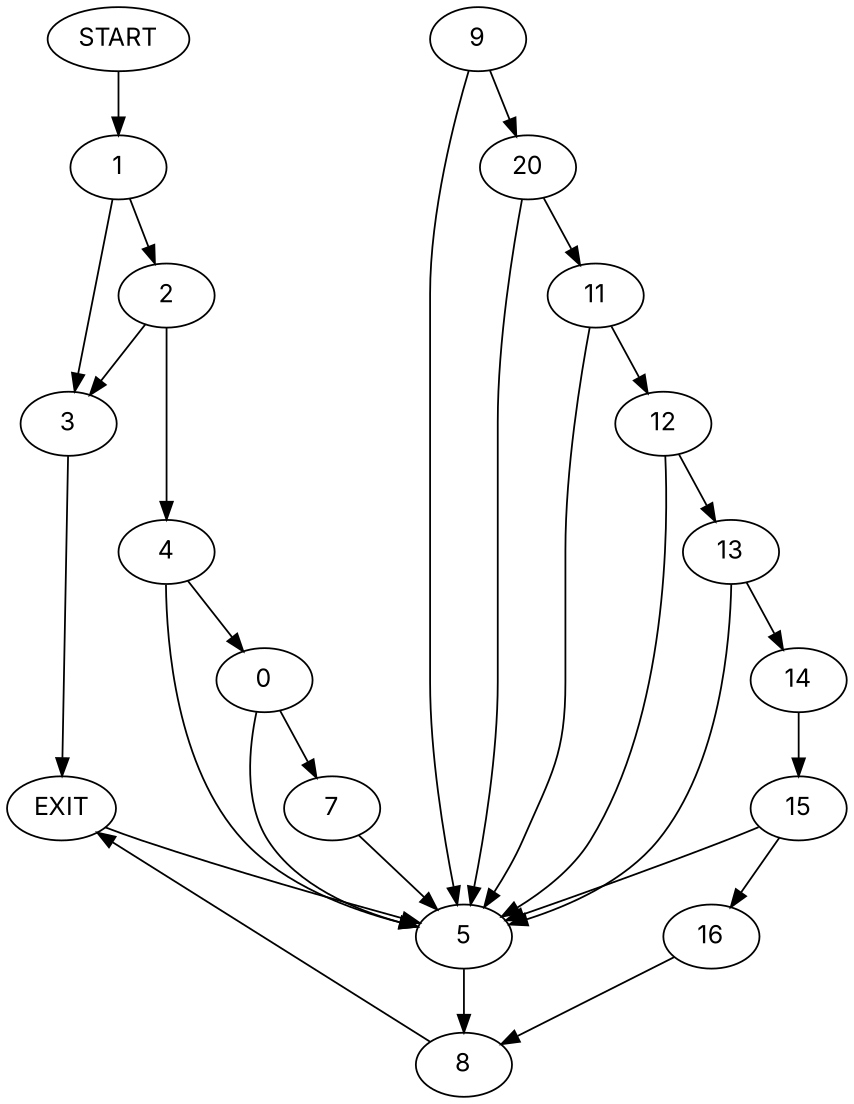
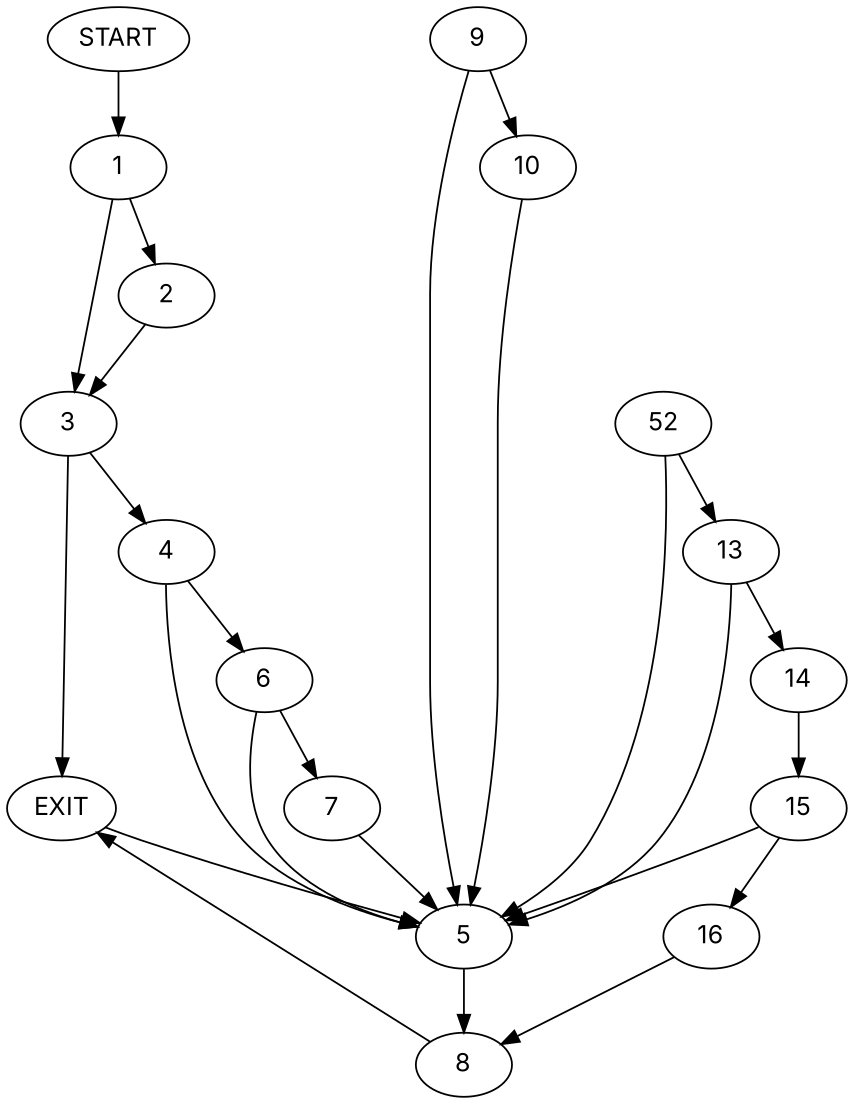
node "20": label "20" -> "10"
node "11": removed
edge "2" -> "4": now "3" -> "4"
node "12": label "12" -> "52"
node "0": label "0" -> "6"
